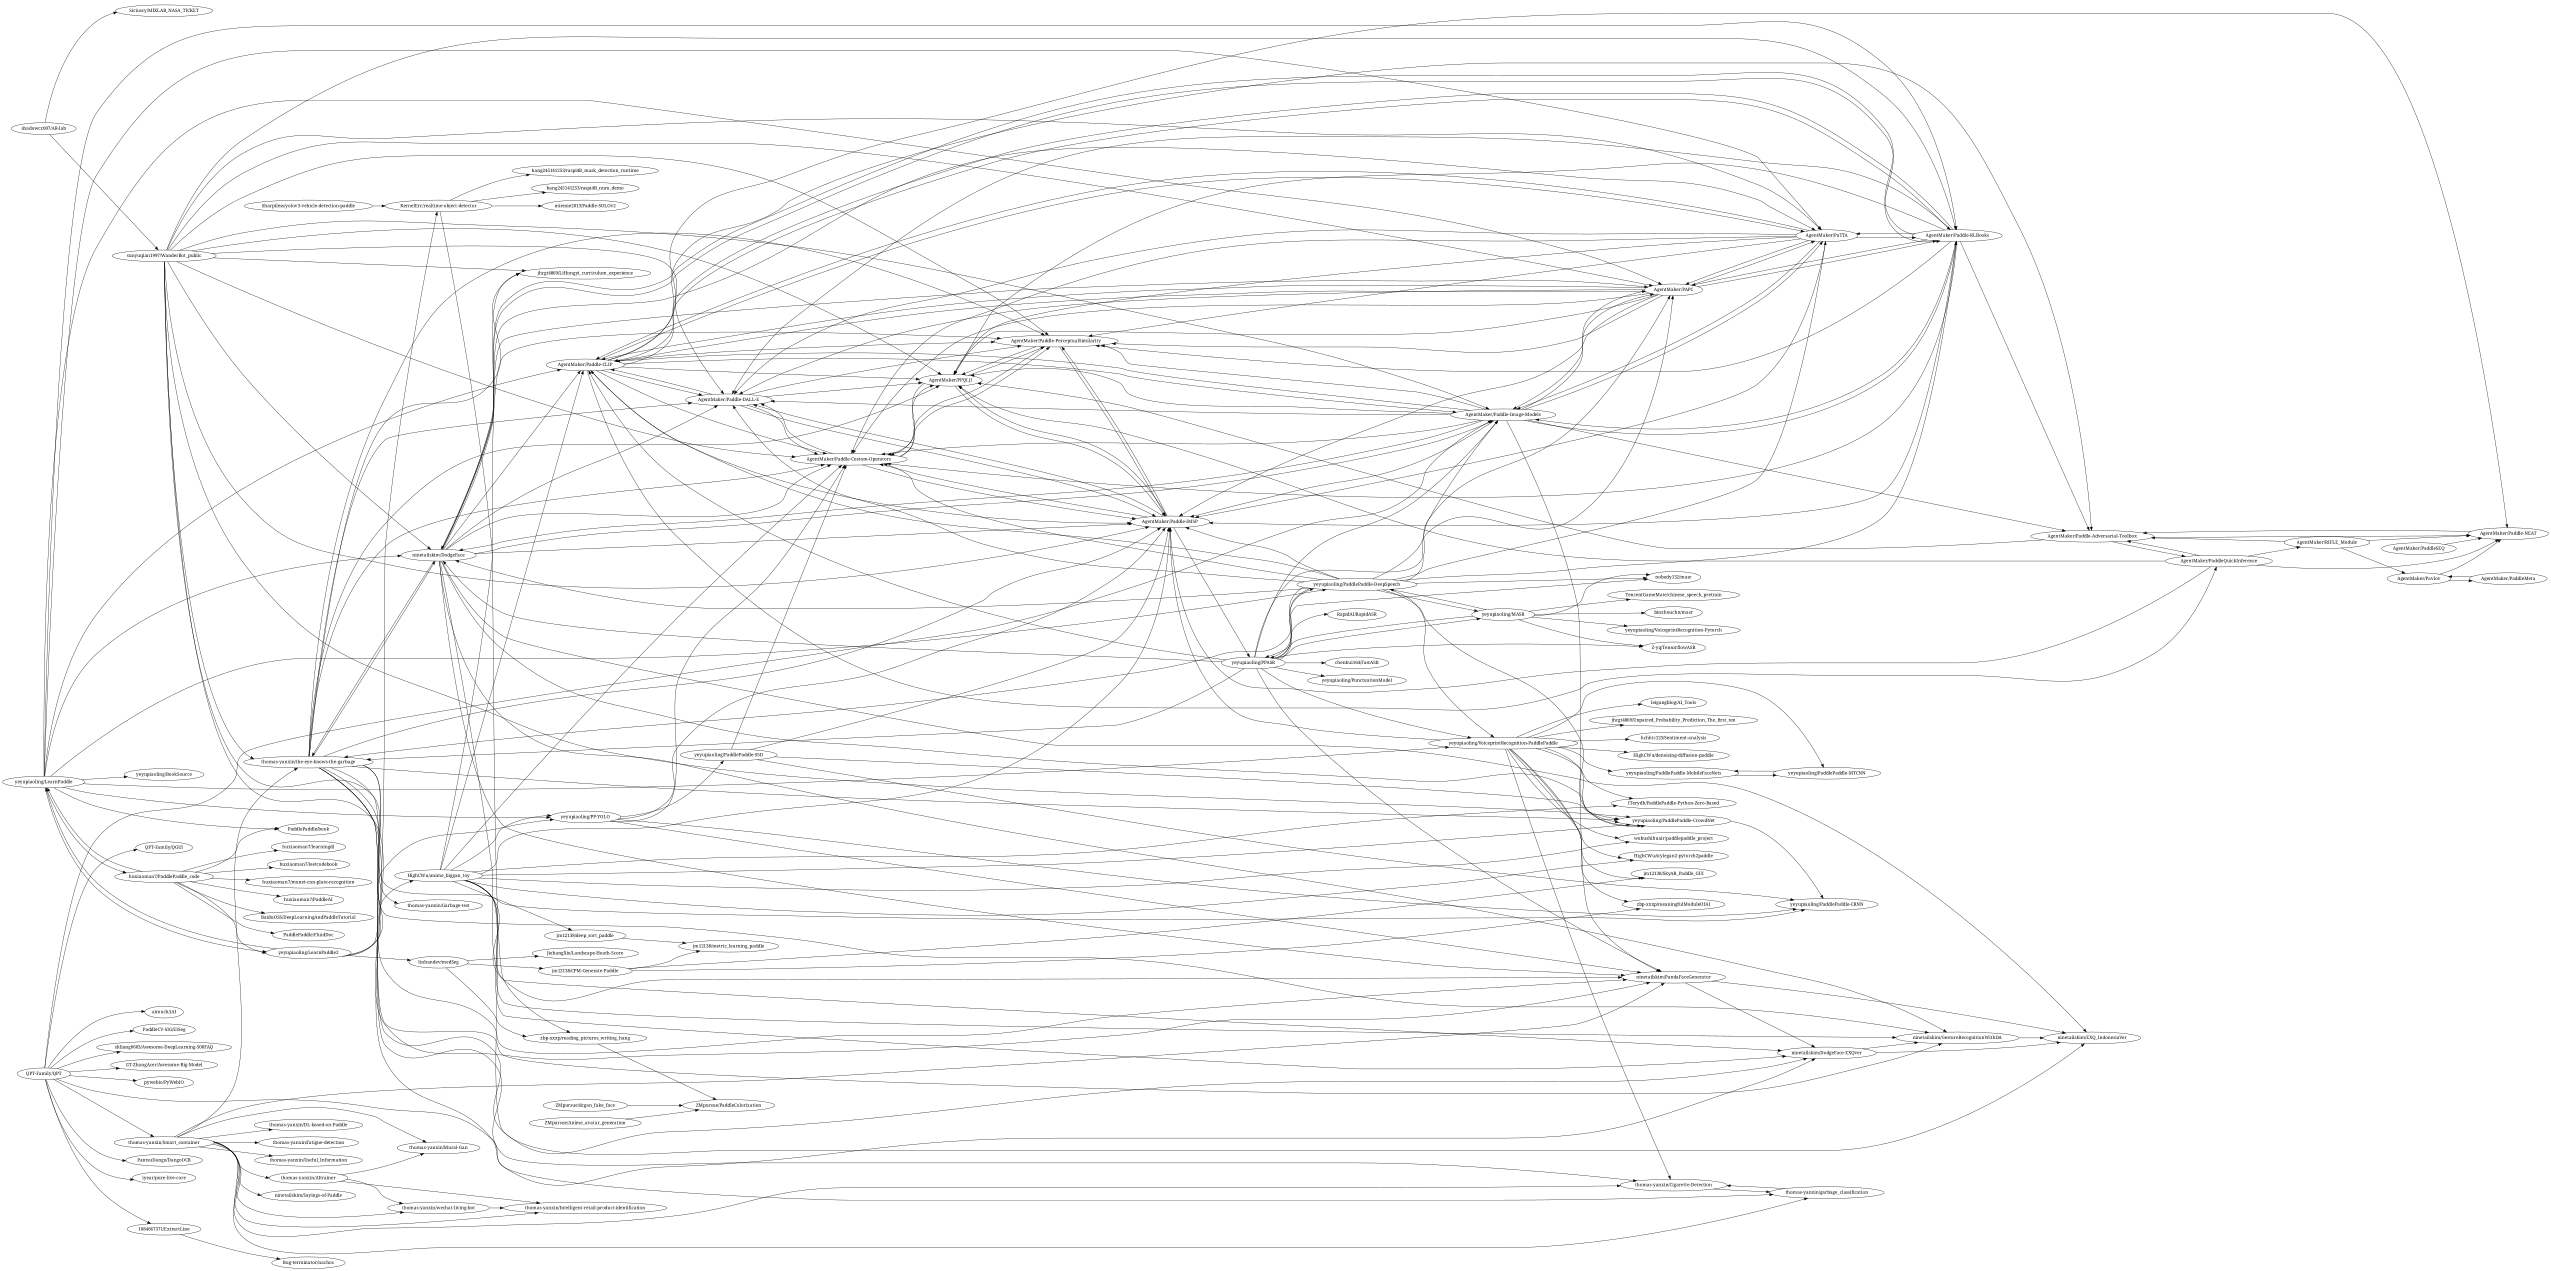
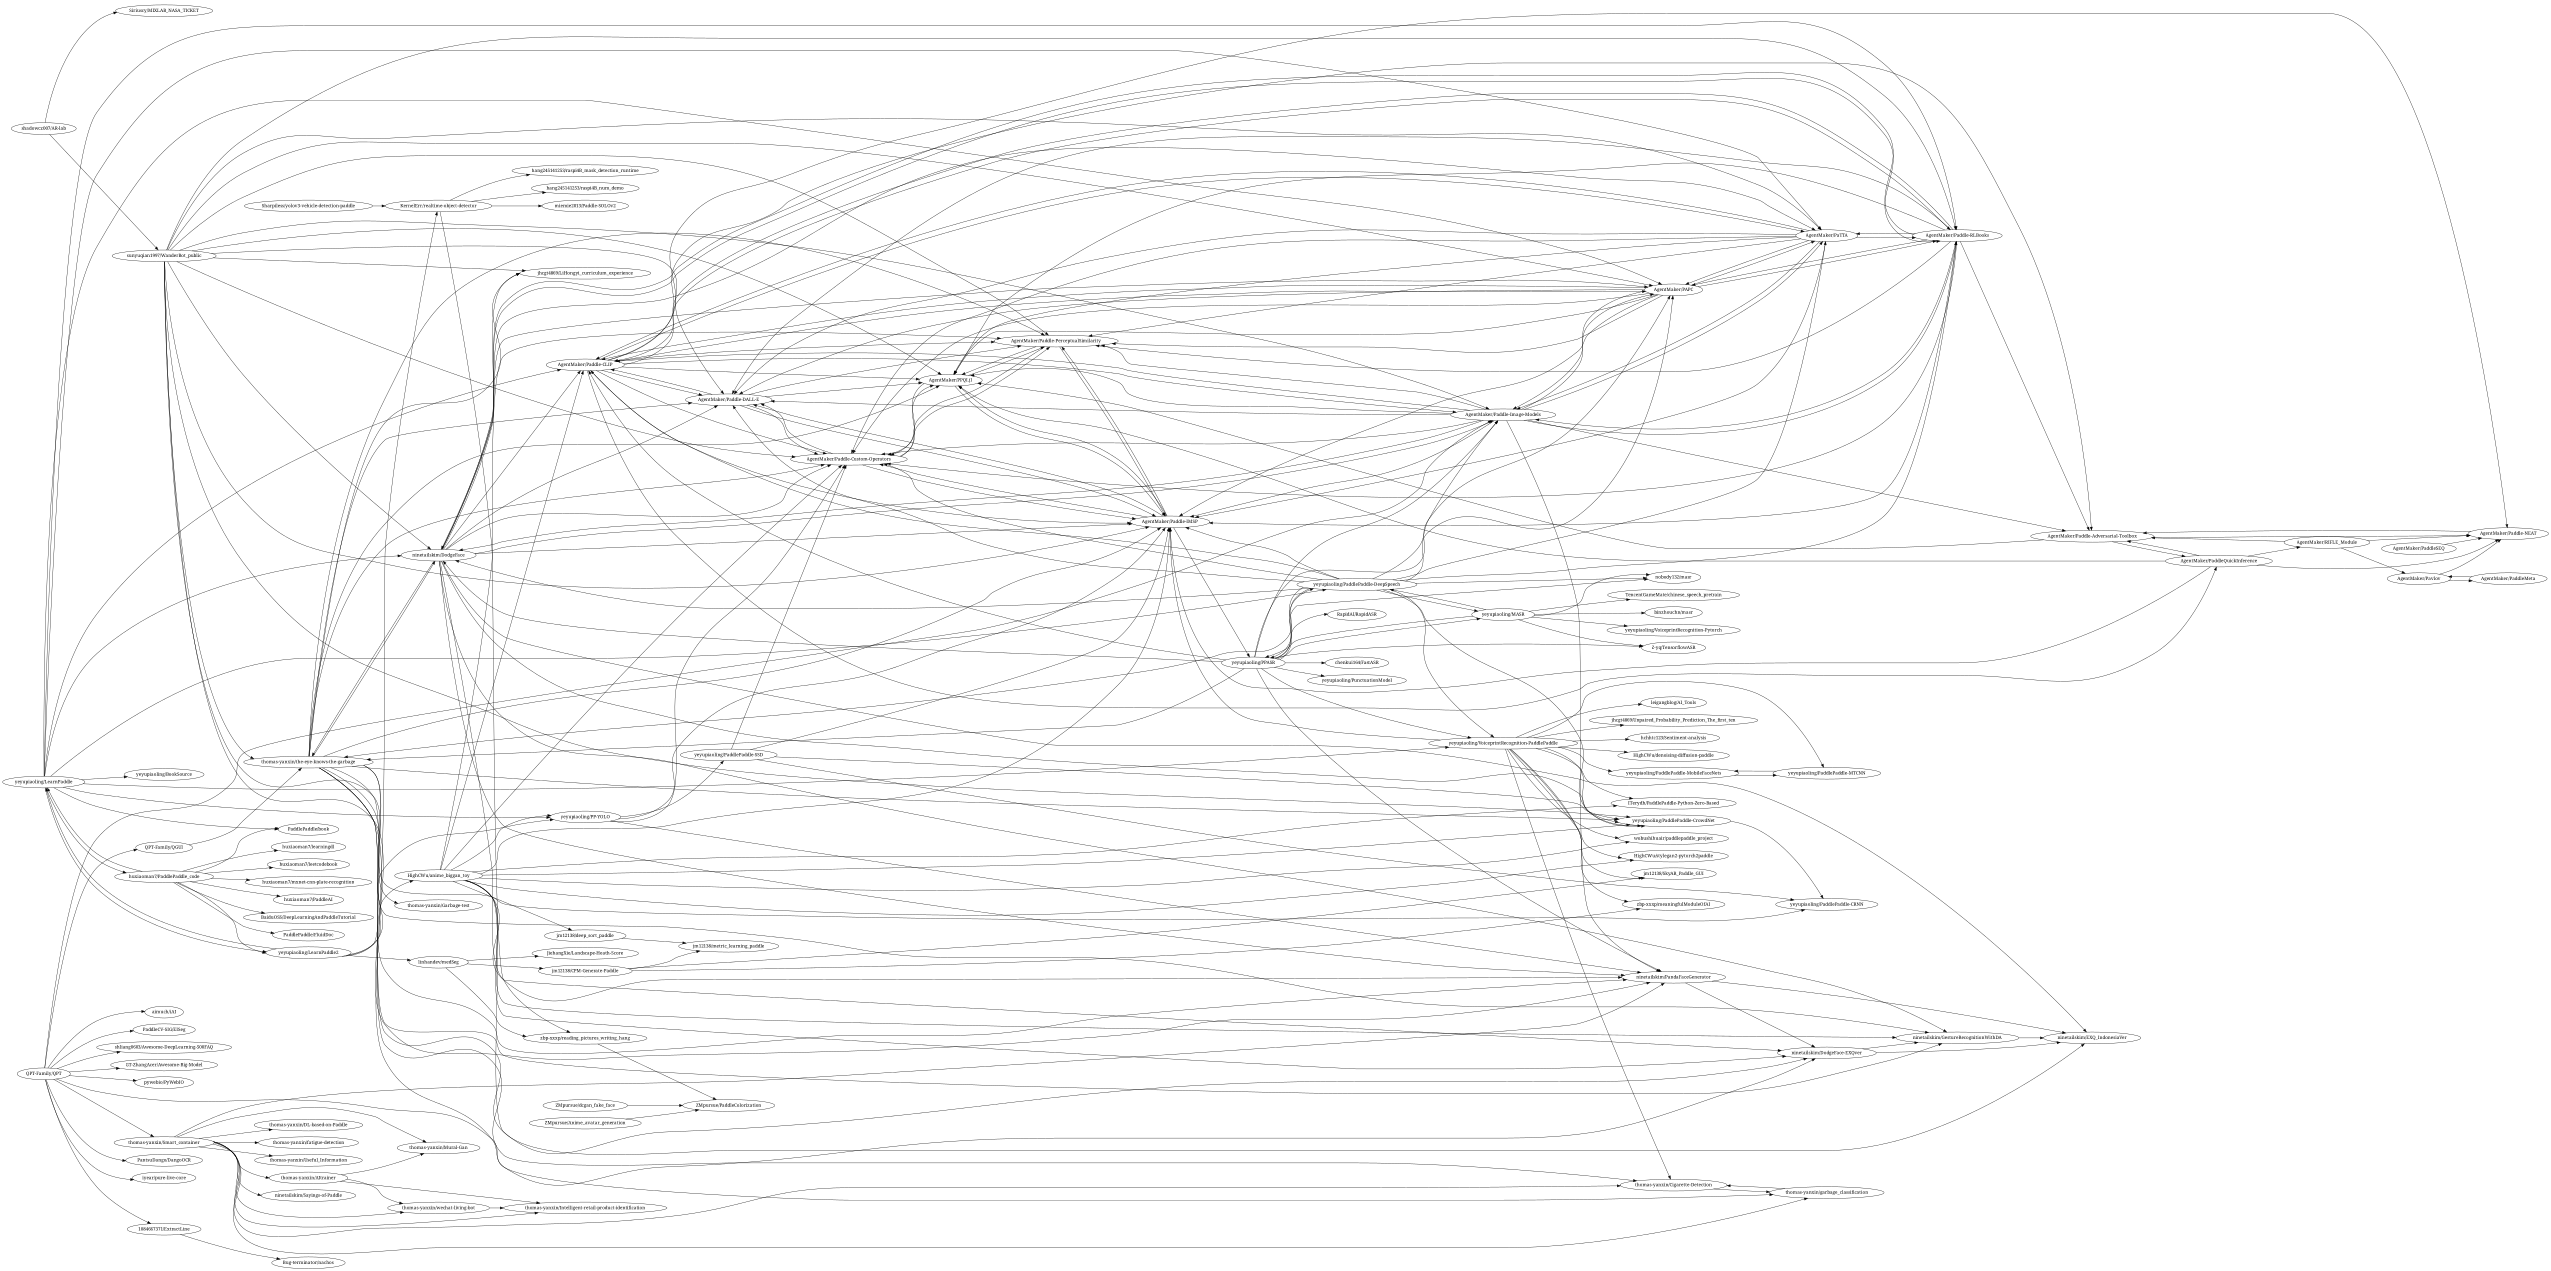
edge "yeyupiaoling/PP-YOLO" -> "yeyupiaoling/PaddlePaddle-CRNN": removed
edge "thomas-yanxin/Smart_container" -> "thomas-yanxin/the-eye-knows-the-garbage": now "QPT-Family/QGUI" -> "thomas-yanxin/the-eye-knows-the-garbage"
